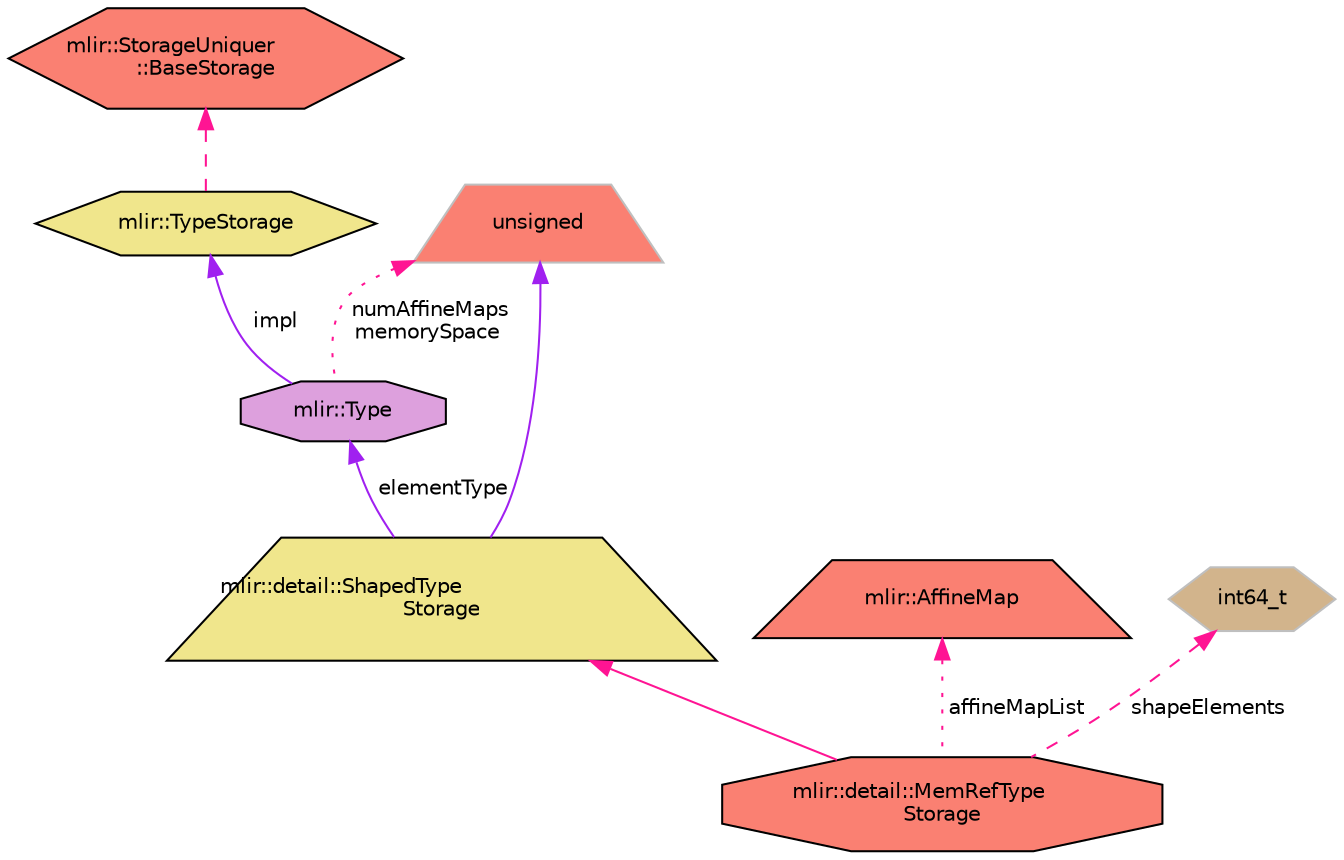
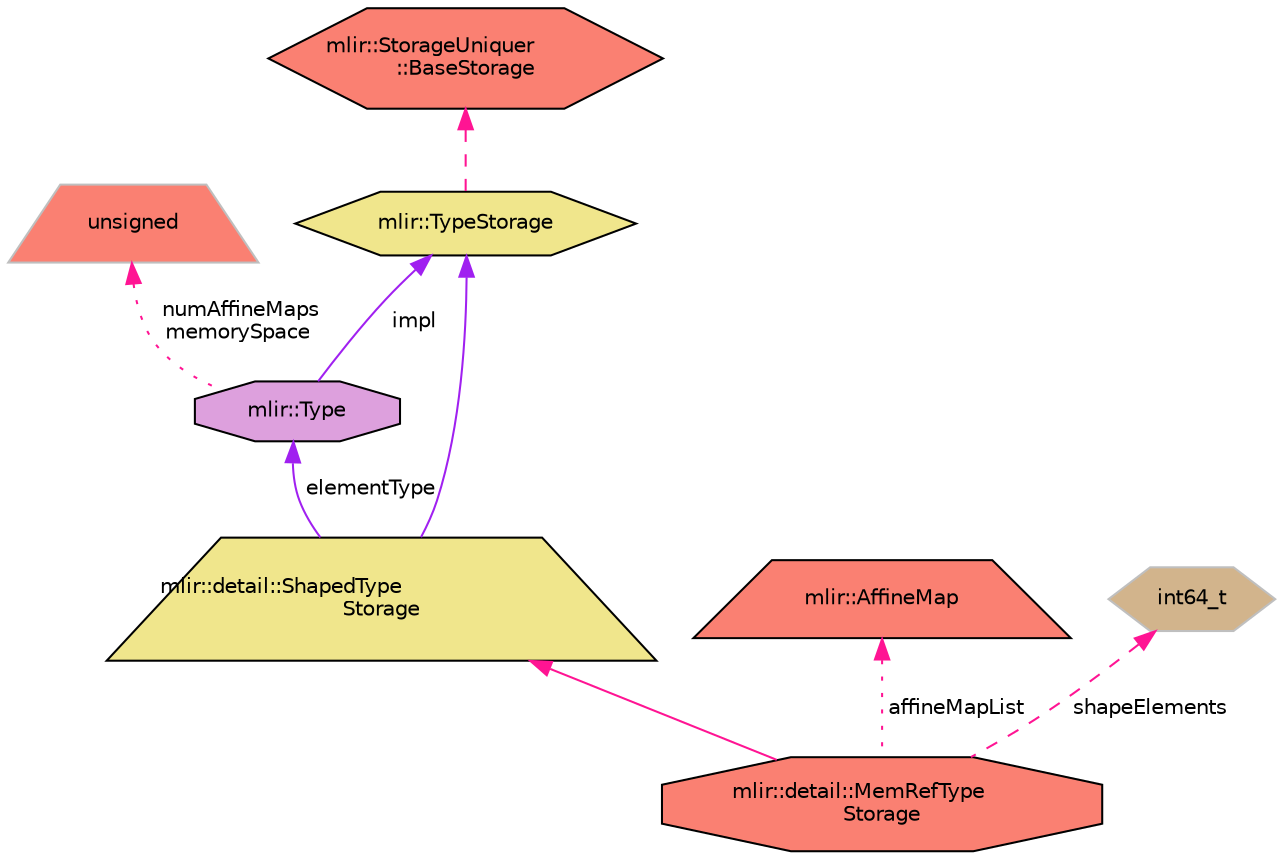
edge "mlir::detail::ShapedType Storage" -> "unsigned": now "mlir::detail::ShapedType Storage" -> "mlir::TypeStorage"
